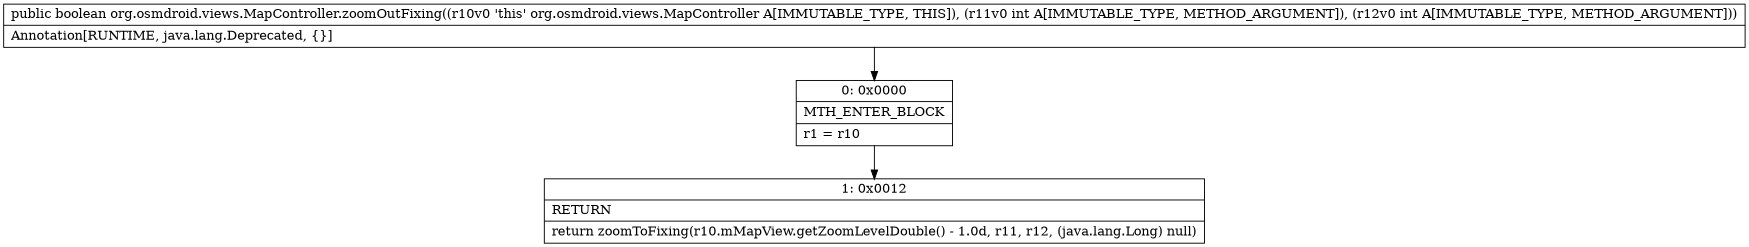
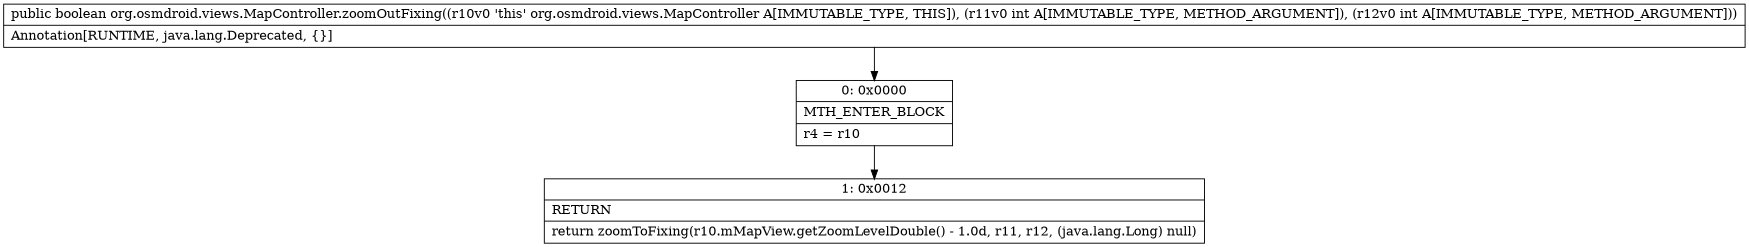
node "0: 0x0000": text "r1 = r10" -> "r4 = r10"
